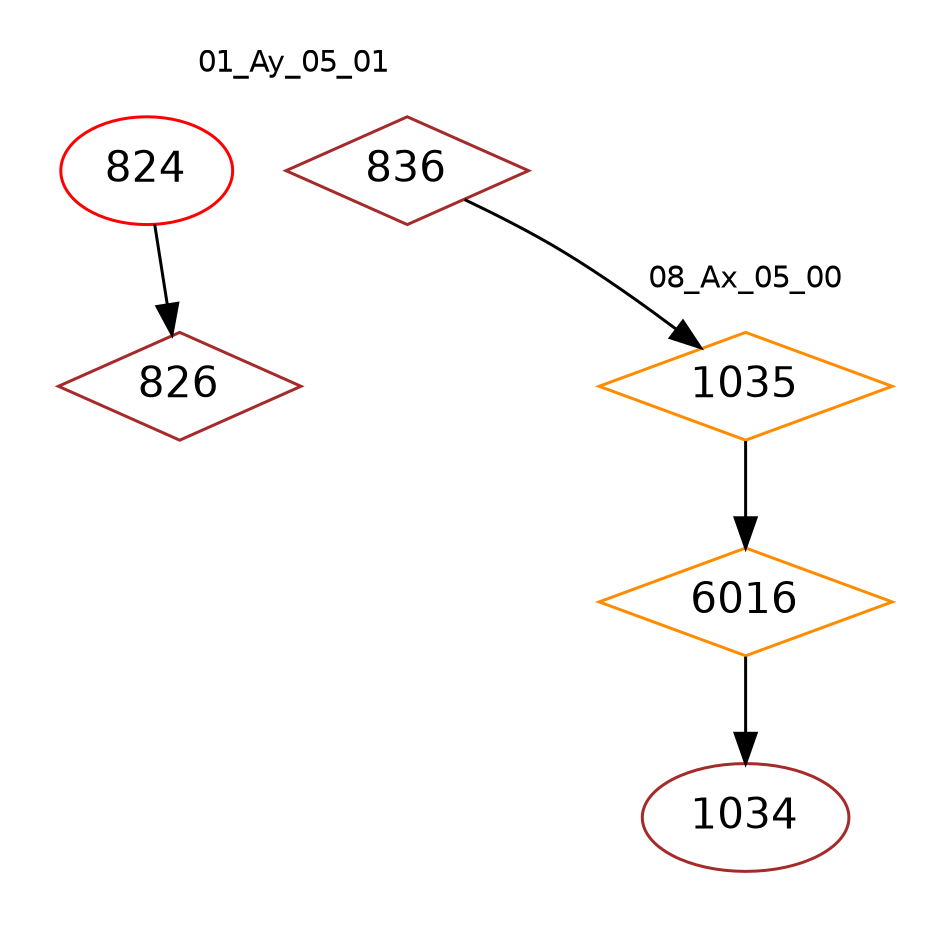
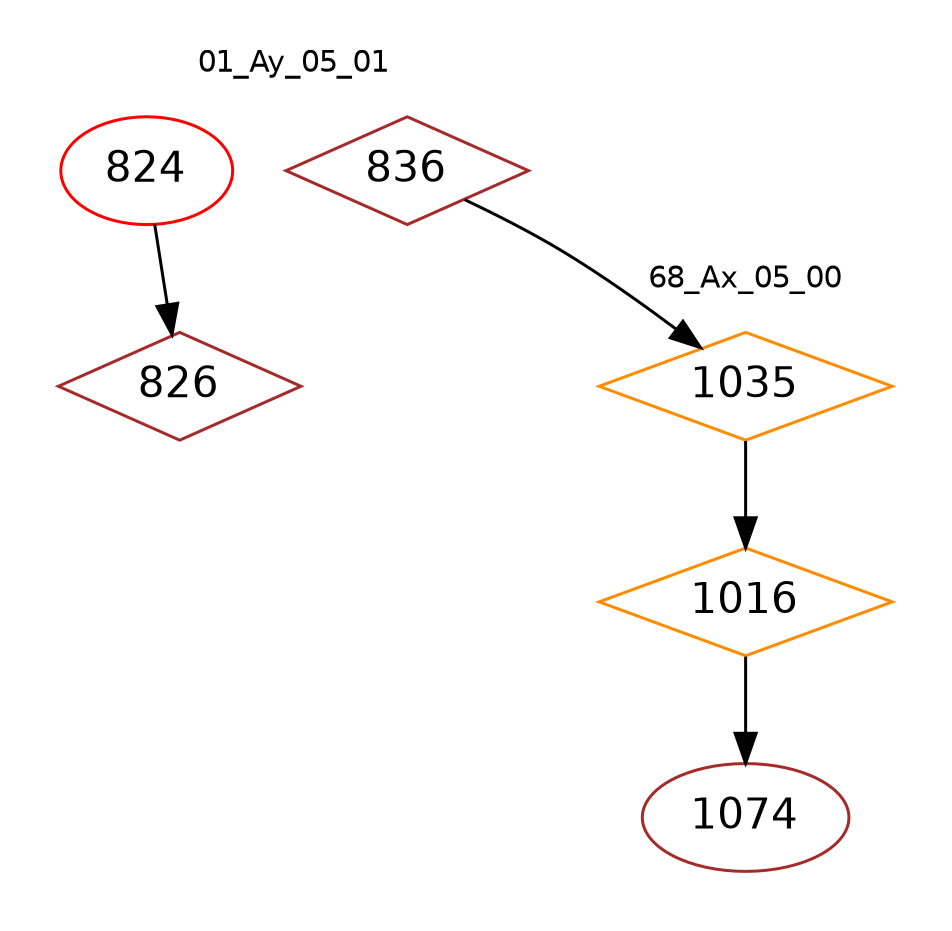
cluster "08_Ax_05_00": label "08_Ax_05_00" -> "68_Ax_05_00"
node "6016": label "6016" -> "1016"
node "1034": label "1034" -> "1074"
